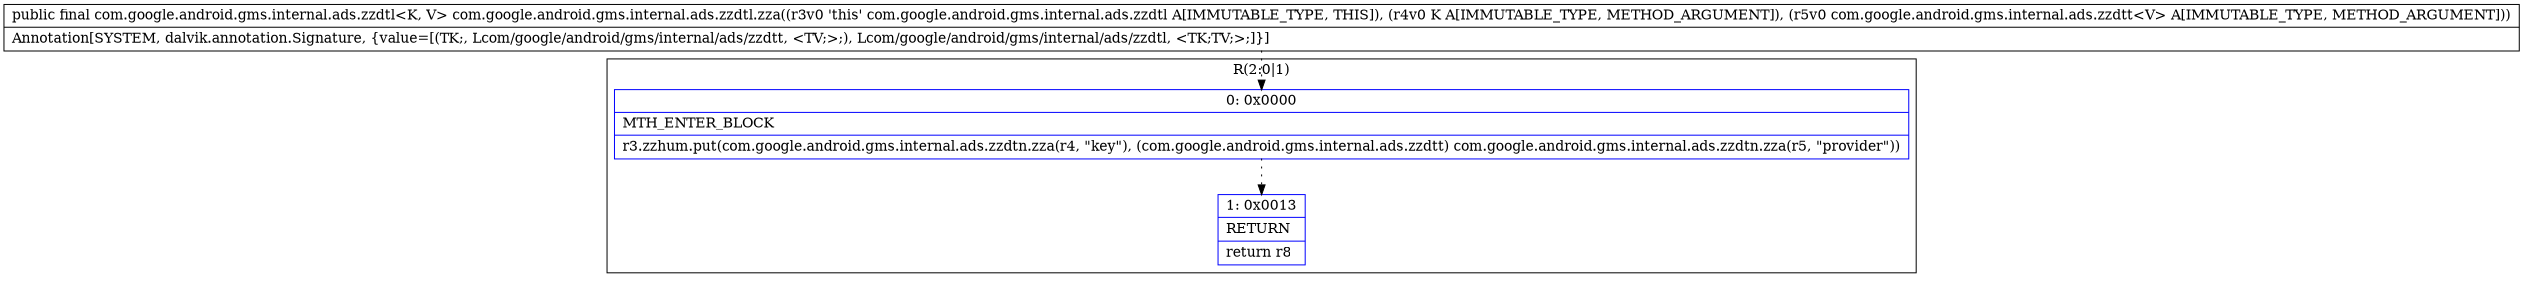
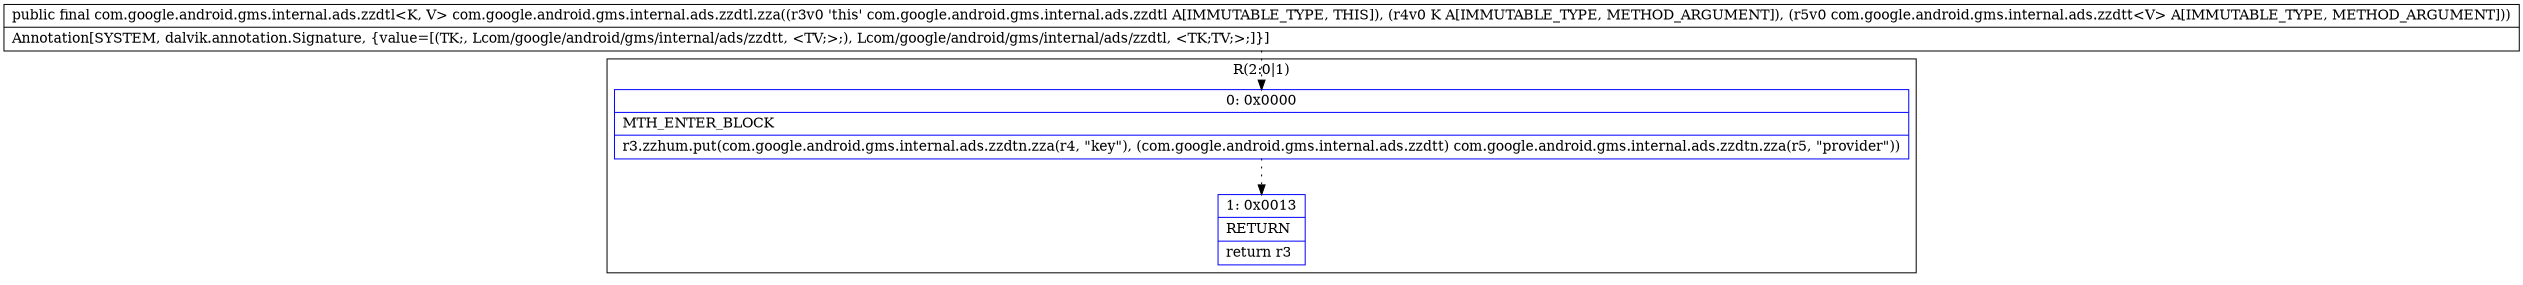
node "1: 0x0013": text "return r8" -> "return r3"
